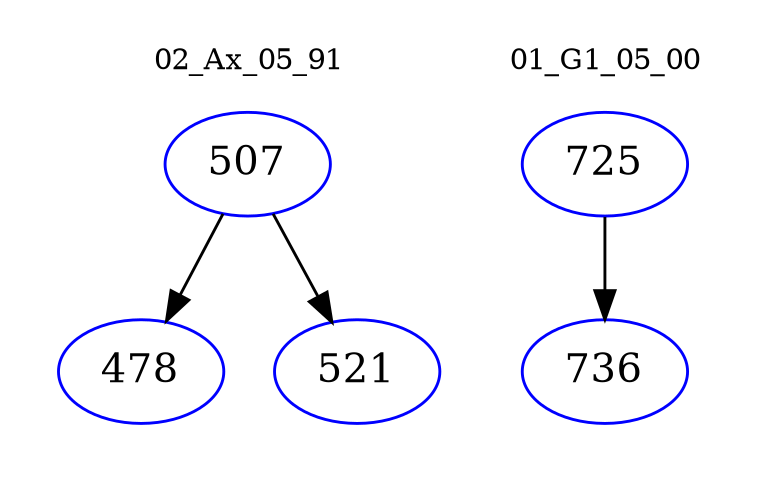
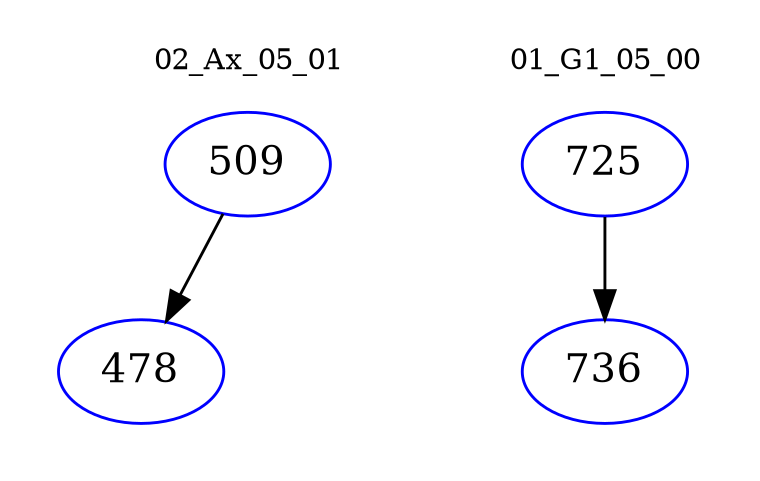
cluster "02_Ax_05_91": label "02_Ax_05_91" -> "02_Ax_05_01"
node "507": label "507" -> "509"
node "521": removed
